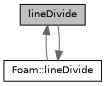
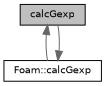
node "lineDivide": label "lineDivide" -> "calcGexp"
node "Foam::lineDivide": label "Foam::lineDivide" -> "Foam::calcGexp"
